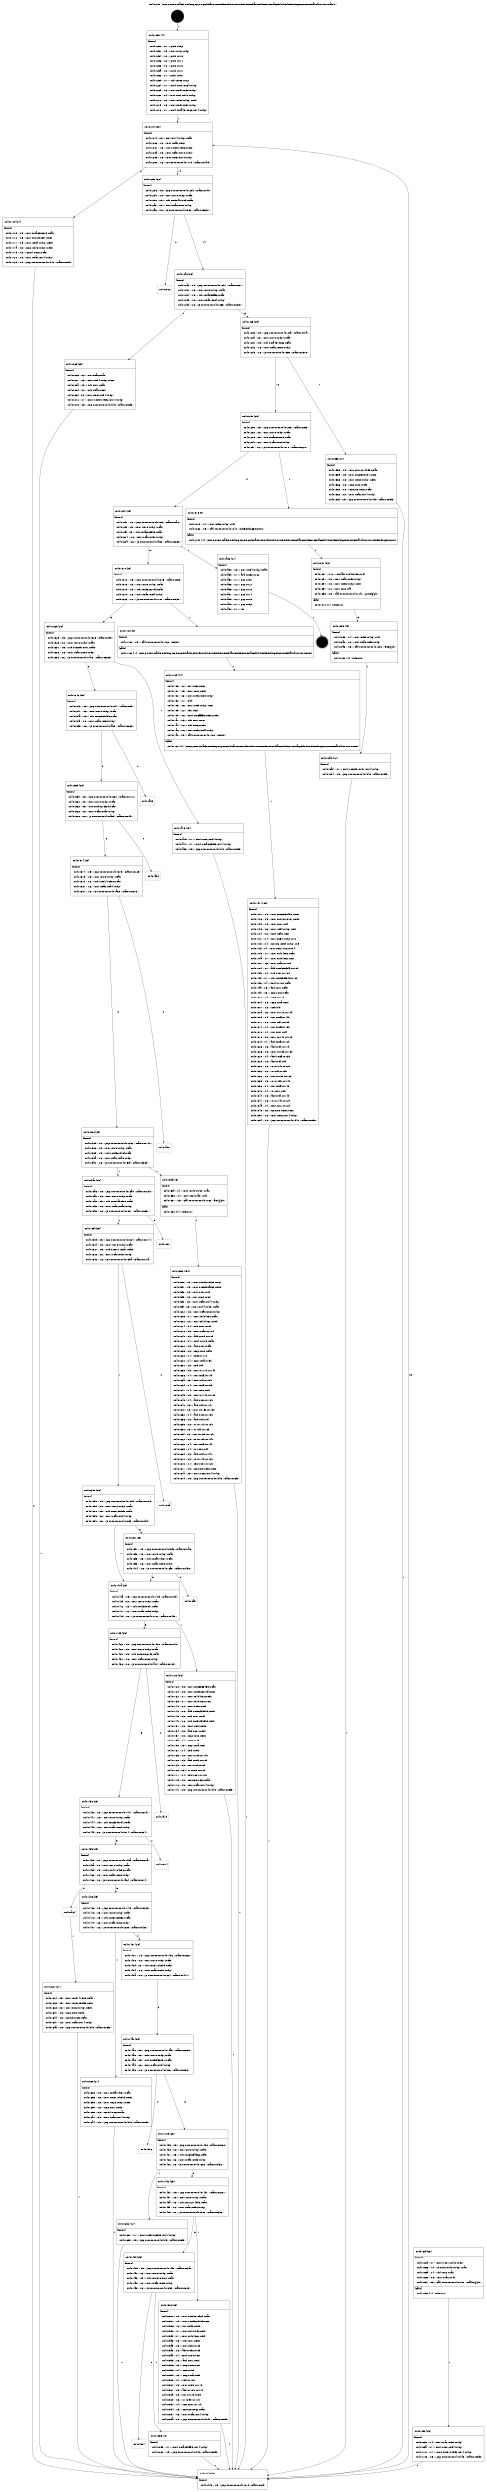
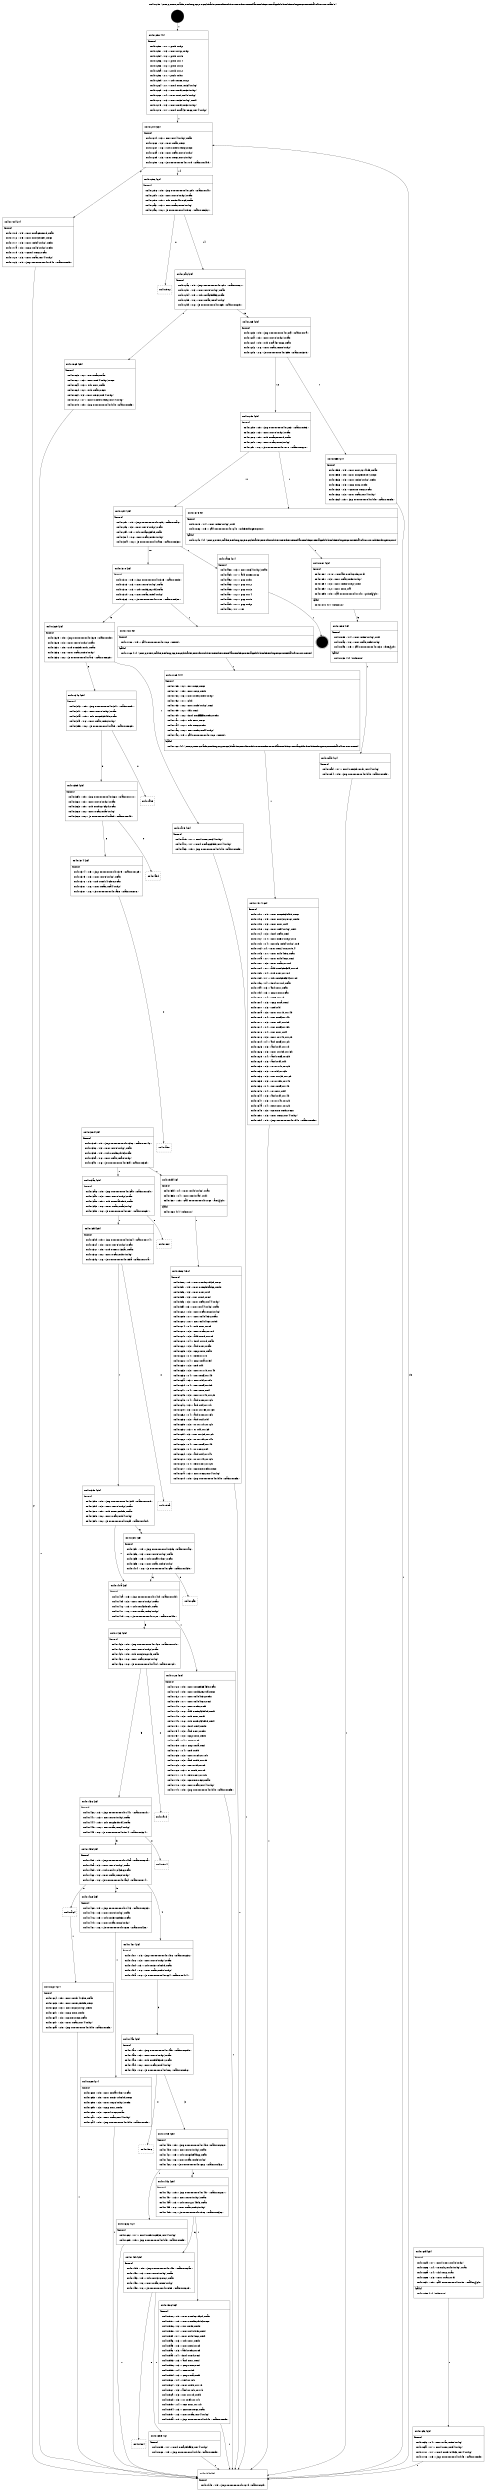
edge "0x401374 [25]" -> "0x40138d [25]": removed, label "8"
edge "0x40146e [25]" -> "0x401487 [25]": now "0x401455 [25]" -> "0x401487 [25]"
